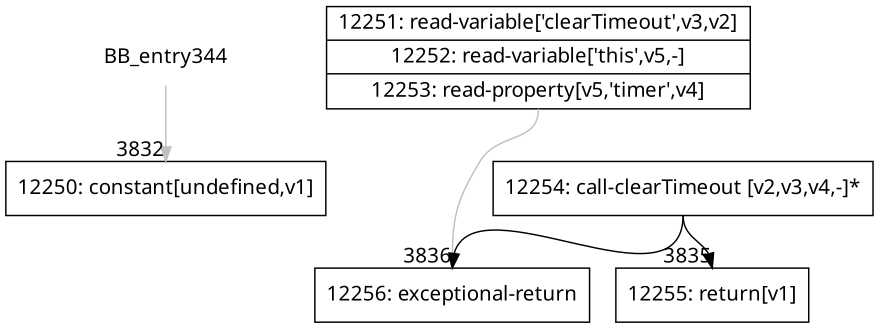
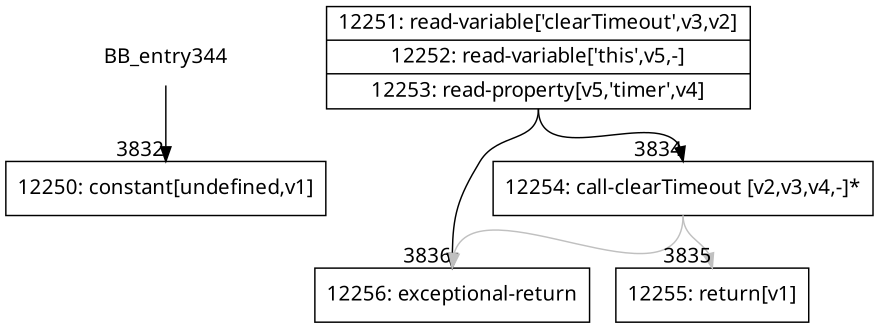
edge "BB_entry344" -> "12250: constant[undefined,v1]": color gray -> black
edge "12251: read-variable['clearTimeout',v3,v2]" -> "12254: call-clearTimeout [v2,v3,v4,-]*": added
edge "12251: read-variable['clearTimeout',v3,v2]" -> "12256: exceptional-return": color gray -> black
edge "12254: call-clearTimeout [v2,v3,v4,-]*" -> "12255: return[v1]": color black -> gray
edge "12254: call-clearTimeout [v2,v3,v4,-]*" -> "12256: exceptional-return": color black -> gray
